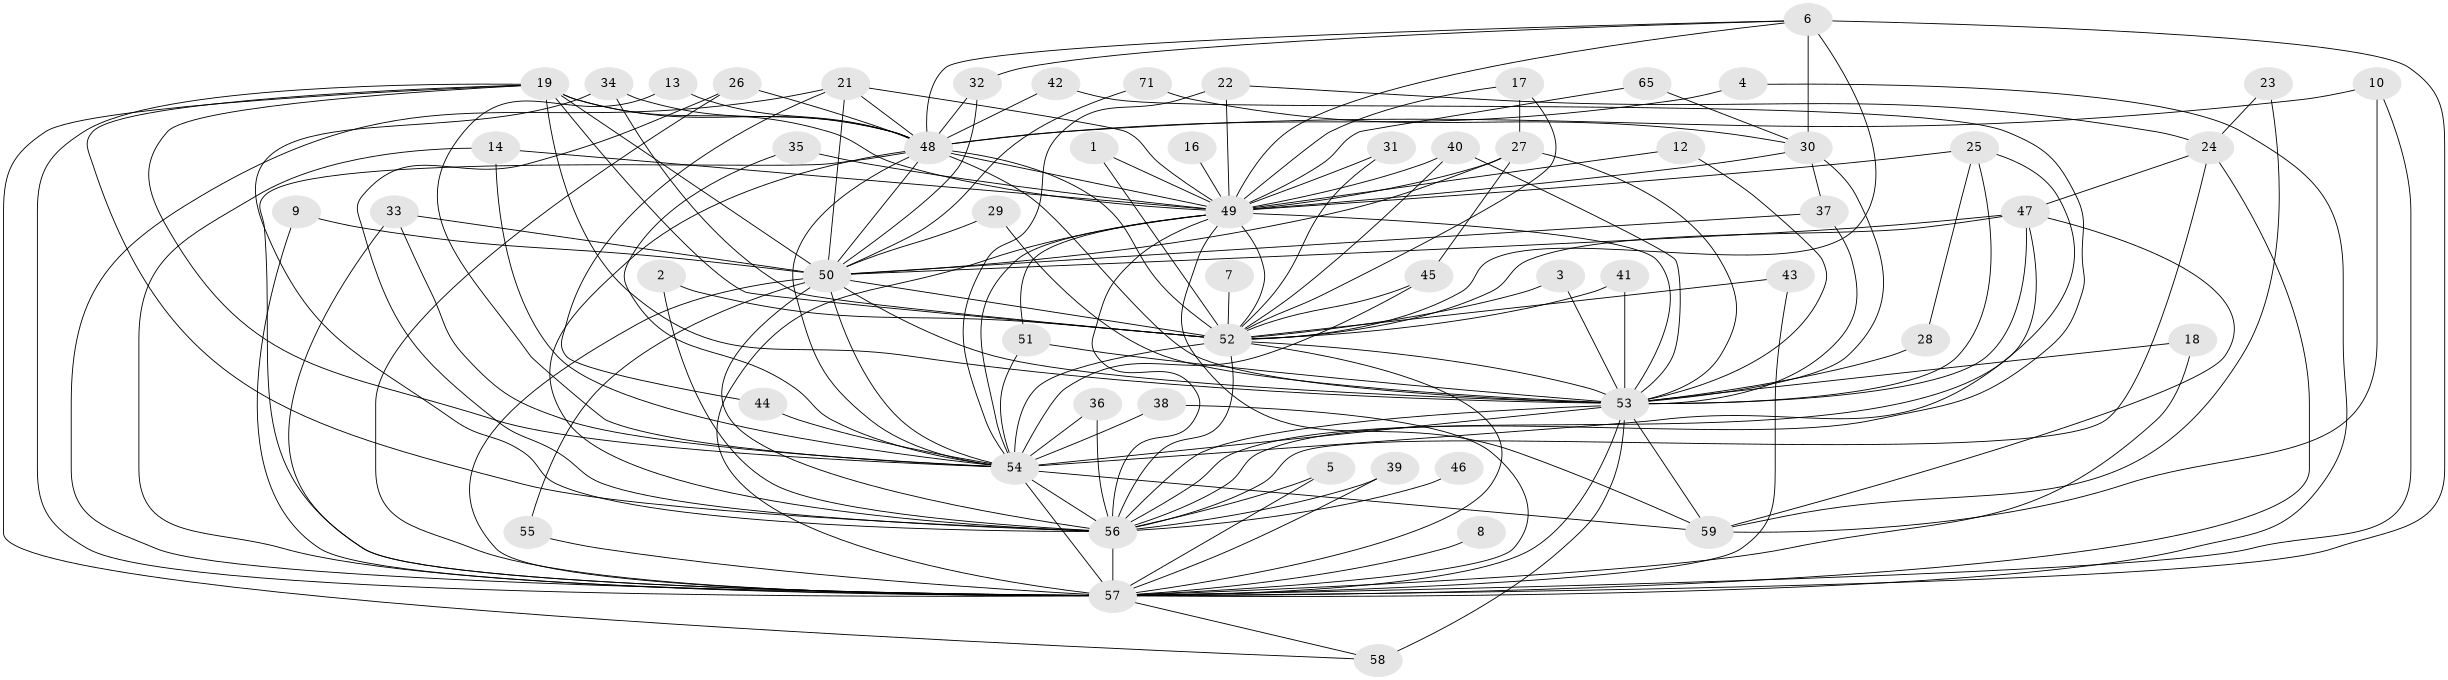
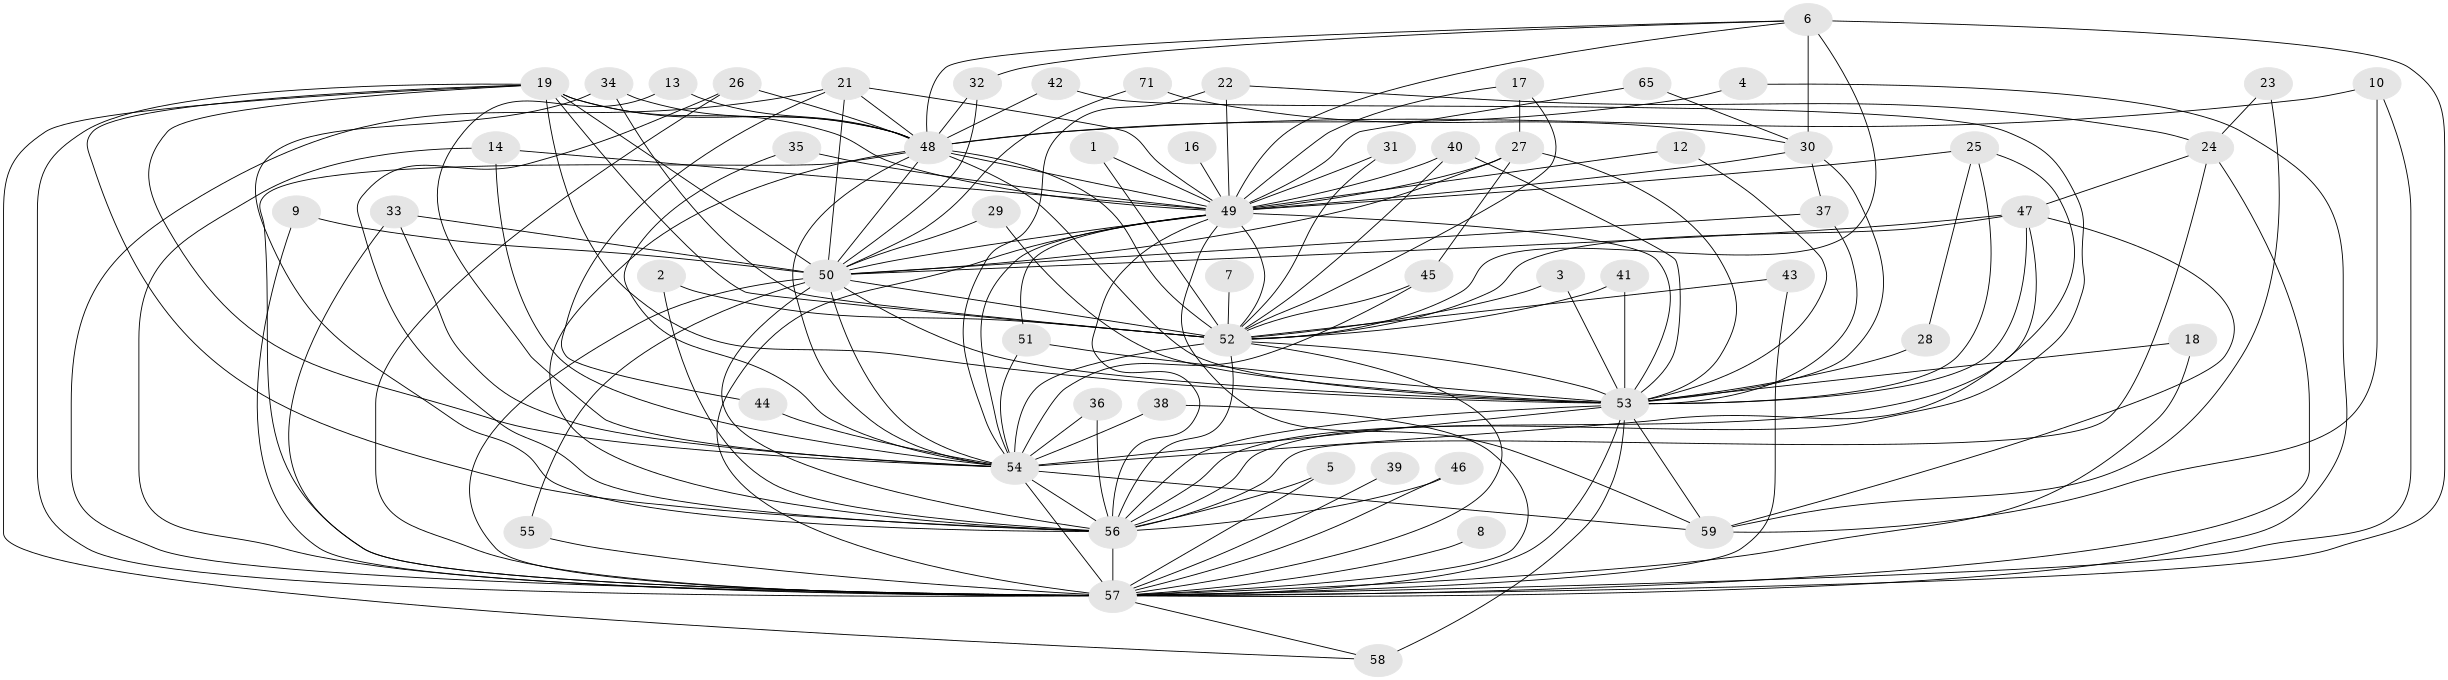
edge "49" -- "50": added
edge "39" -- "56": removed
edge "46" -- "57": added
